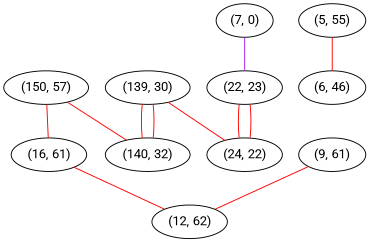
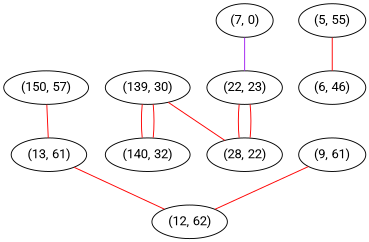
edge "(150, 57)" -- "(140, 32)": removed
node "(16, 61)": label "(16, 61)" -> "(13, 61)"
node "(24, 22)": label "(24, 22)" -> "(28, 22)"
